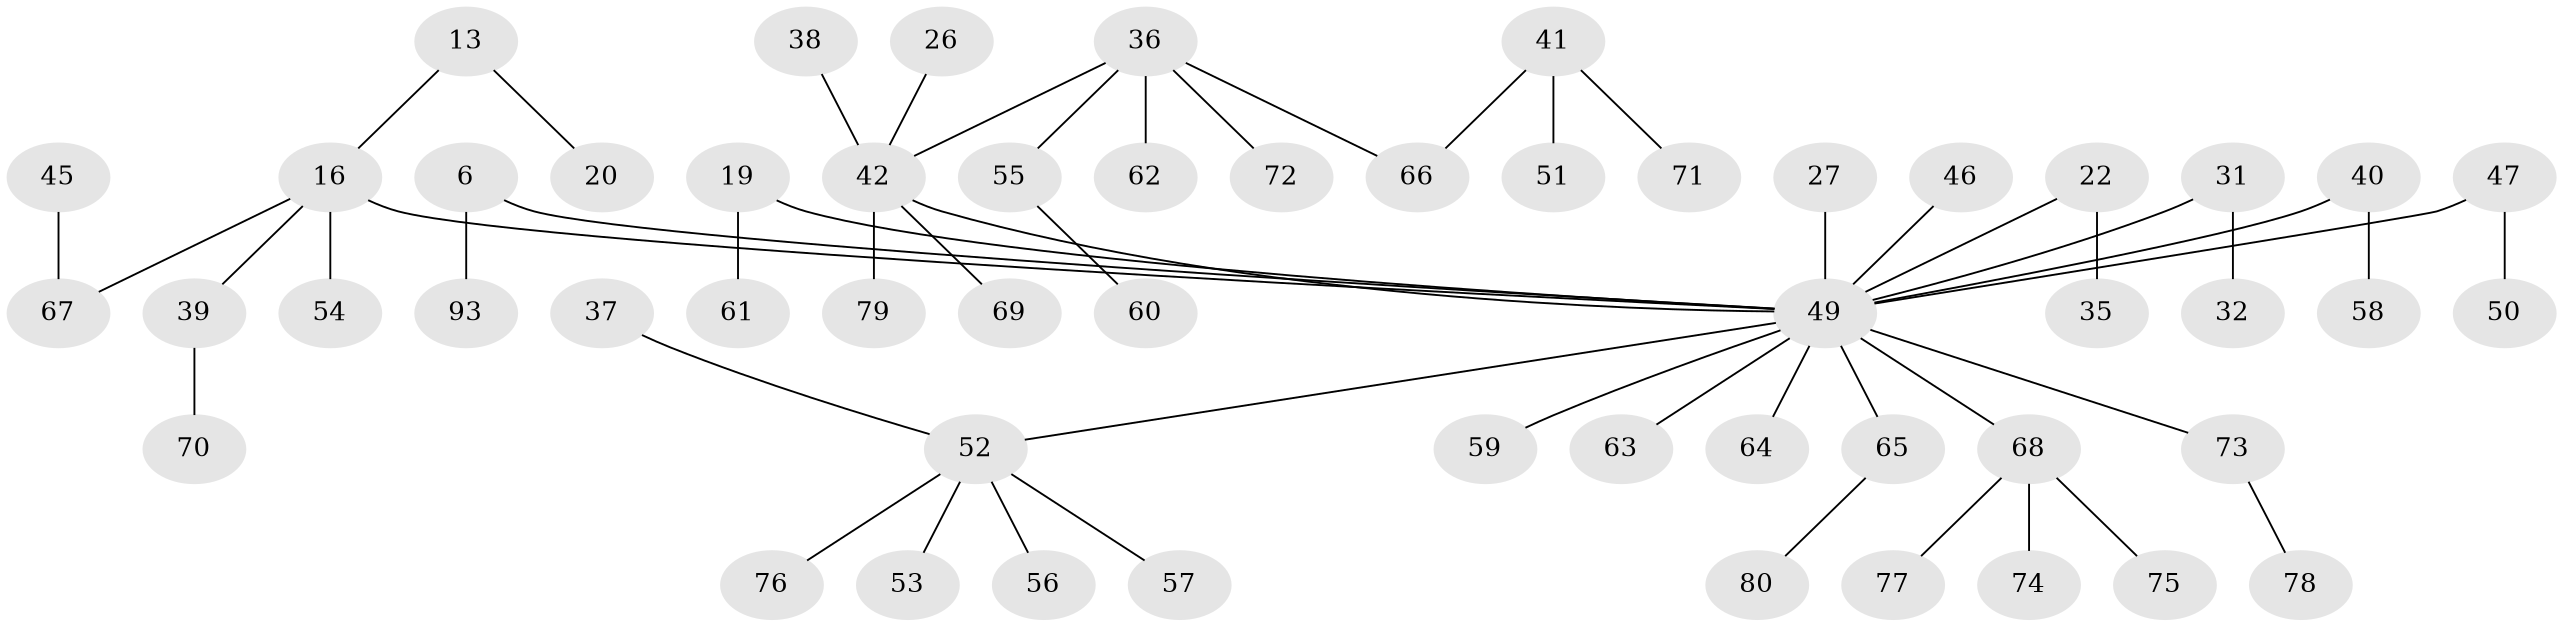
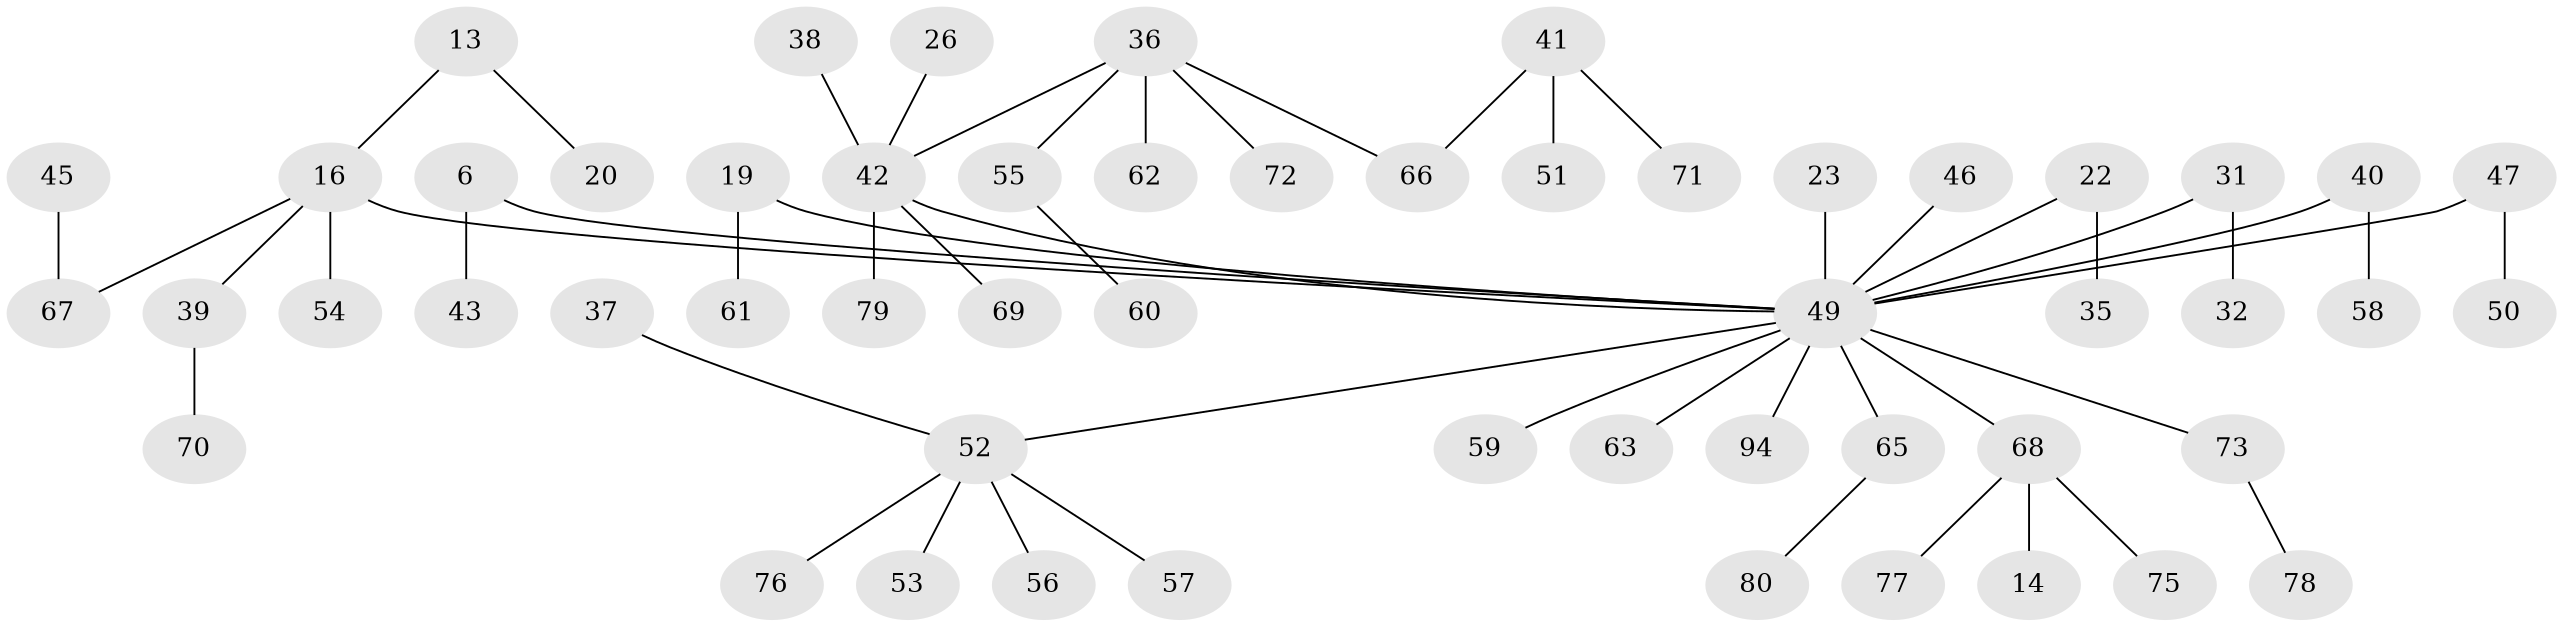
node "27": label "27" -> "23"
node "93": label "93" -> "43"
node "64": label "64" -> "94"
node "74": label "74" -> "14"
